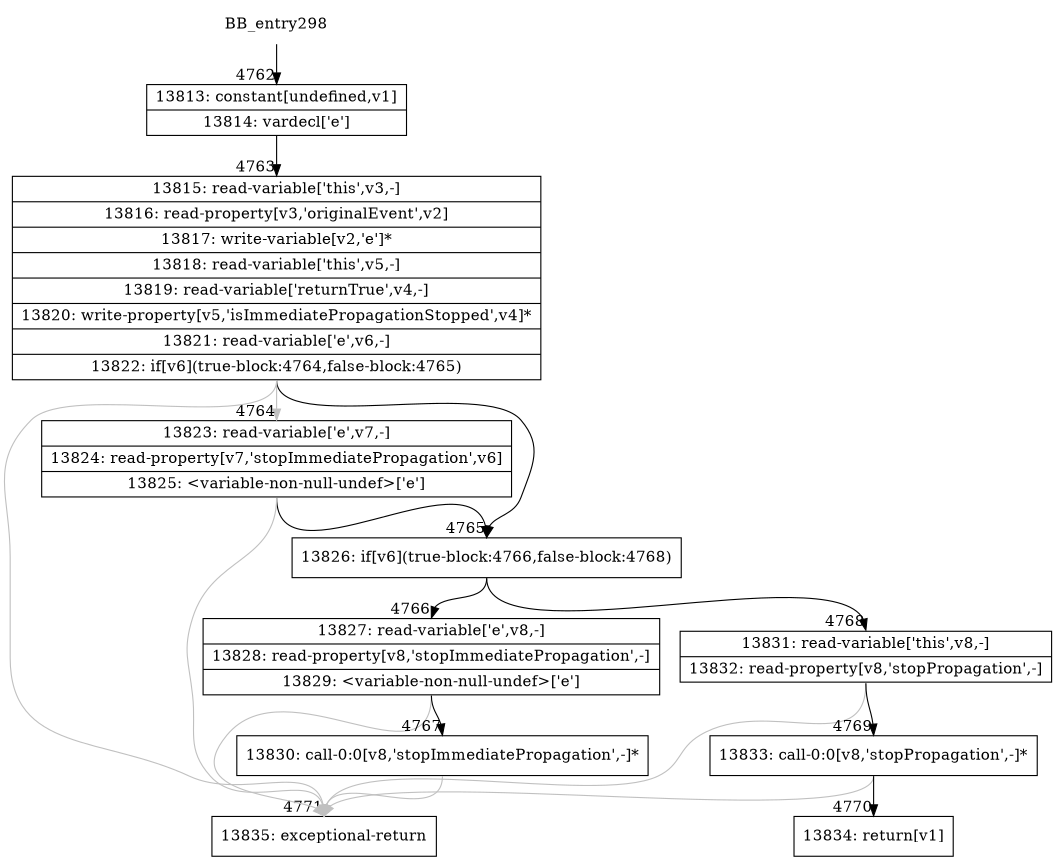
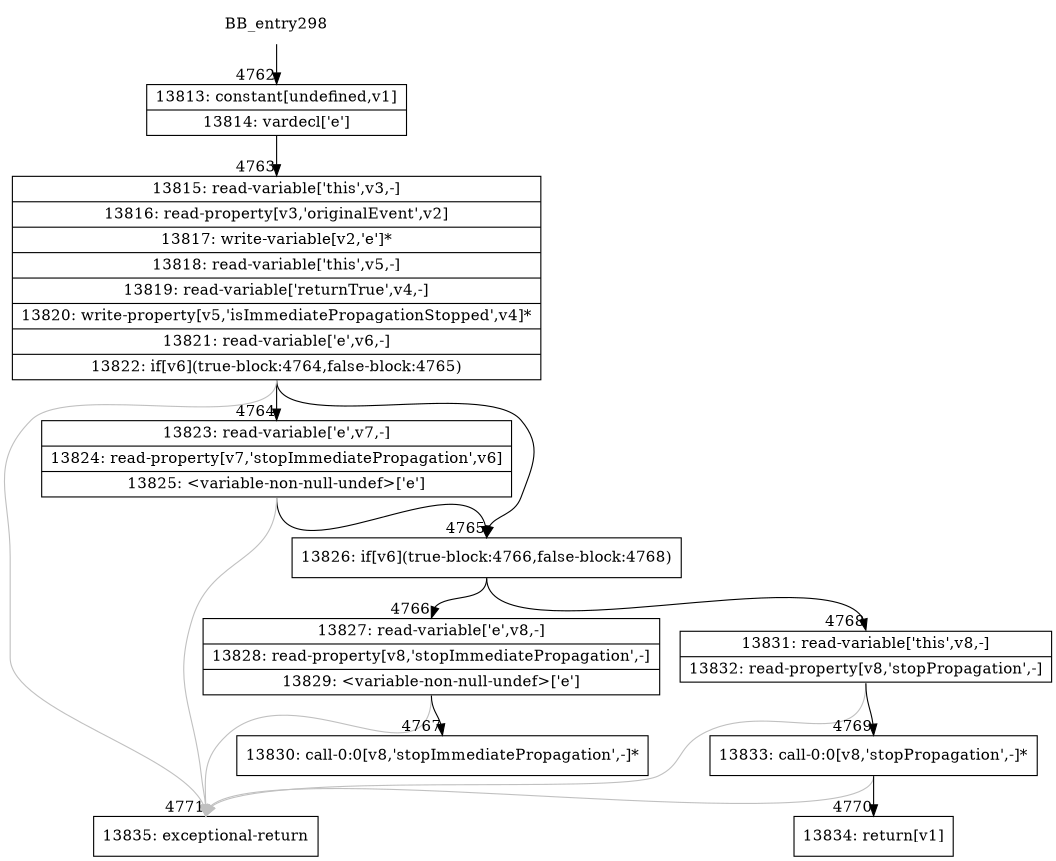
edge "13815: read-variable['this',v3,-]" -> "13823: read-variable['e',v7,-]": color gray -> black
edge "13830: call-0:0[v8,'stopImmediatePropagation',-]*" -> "13835: exceptional-return": removed
